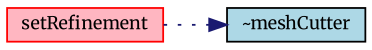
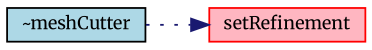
edge "setRefinement" -> "~meshCutter": reversed
